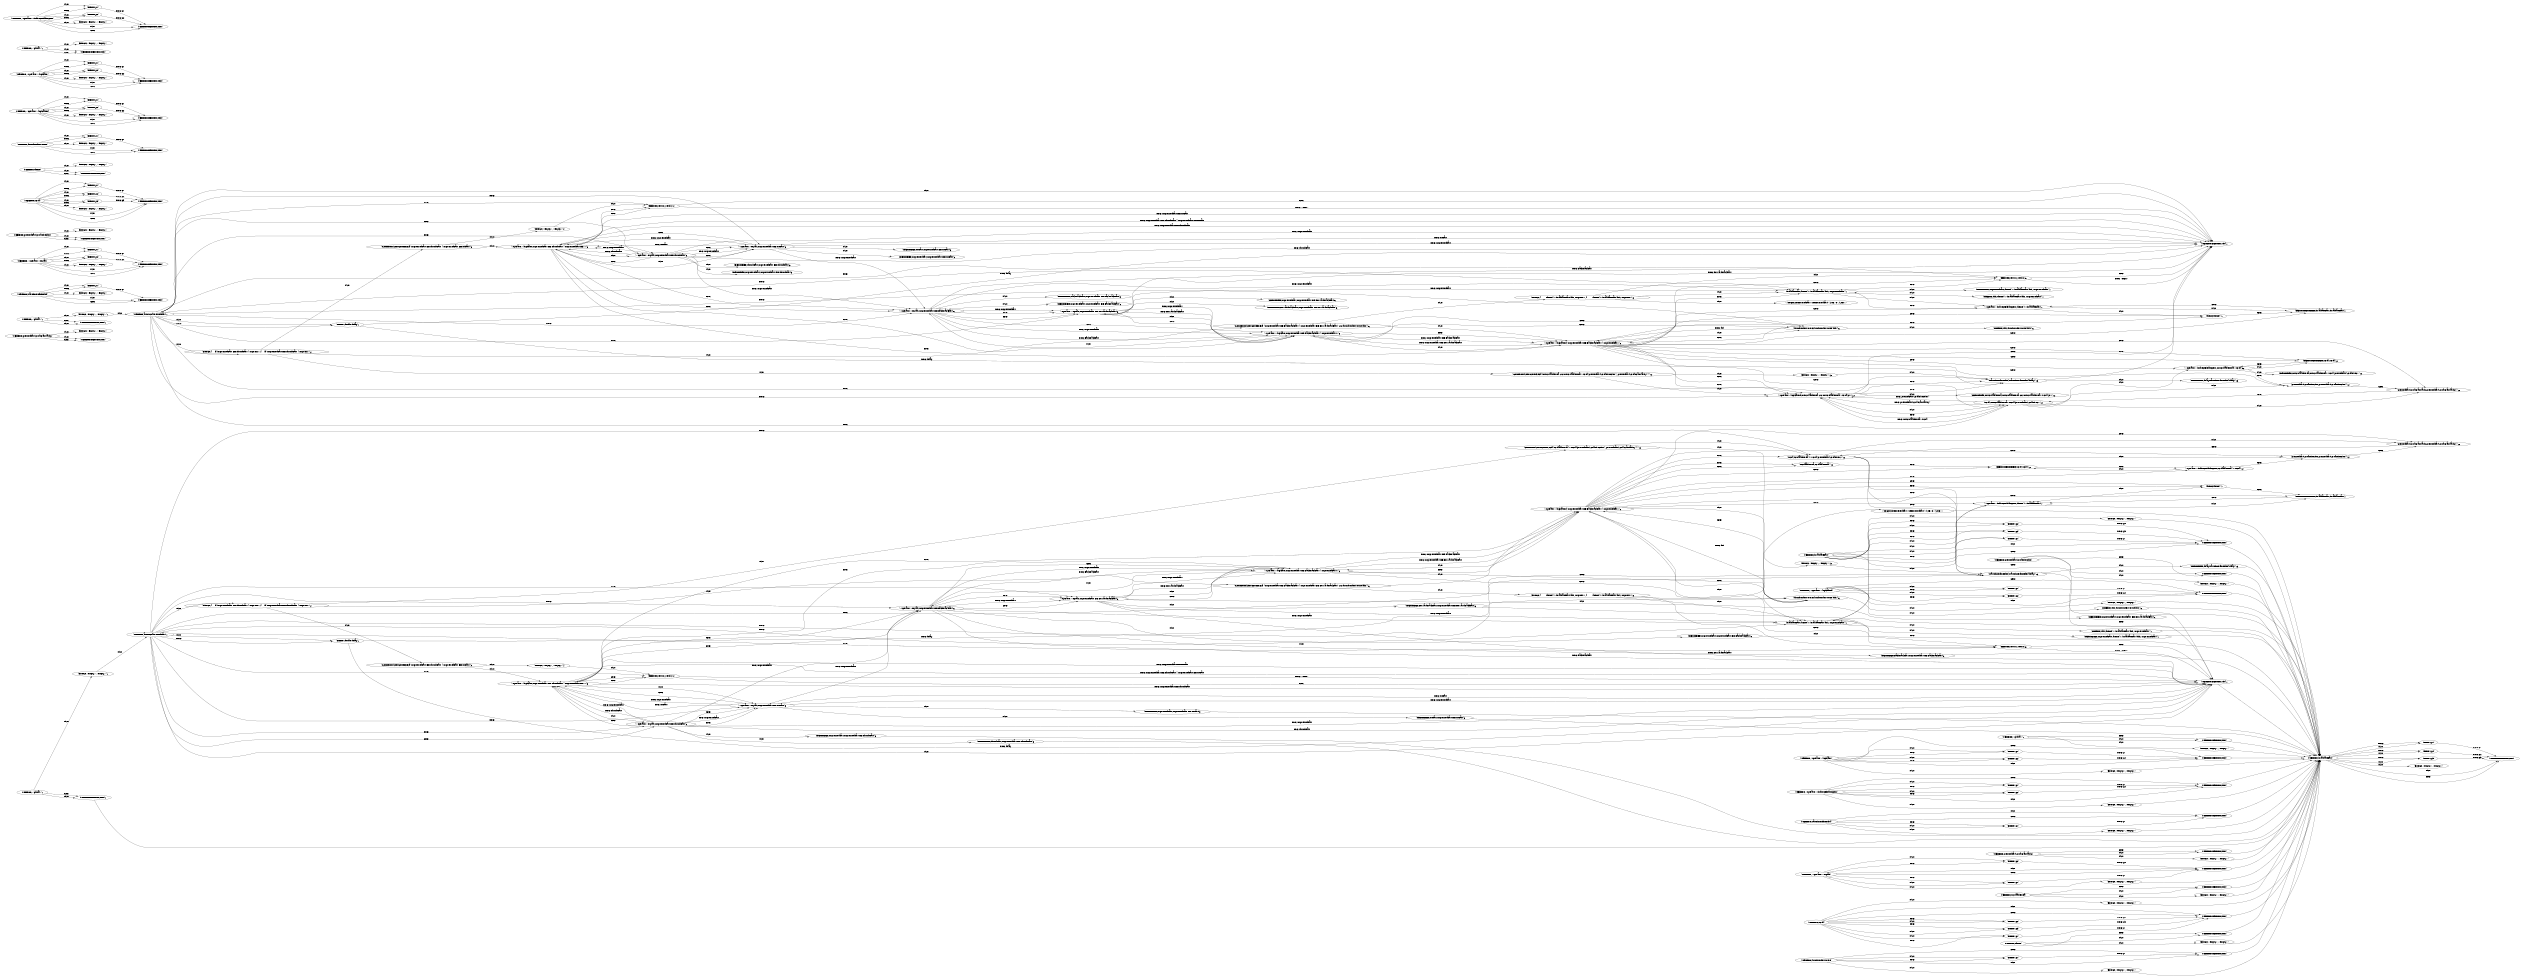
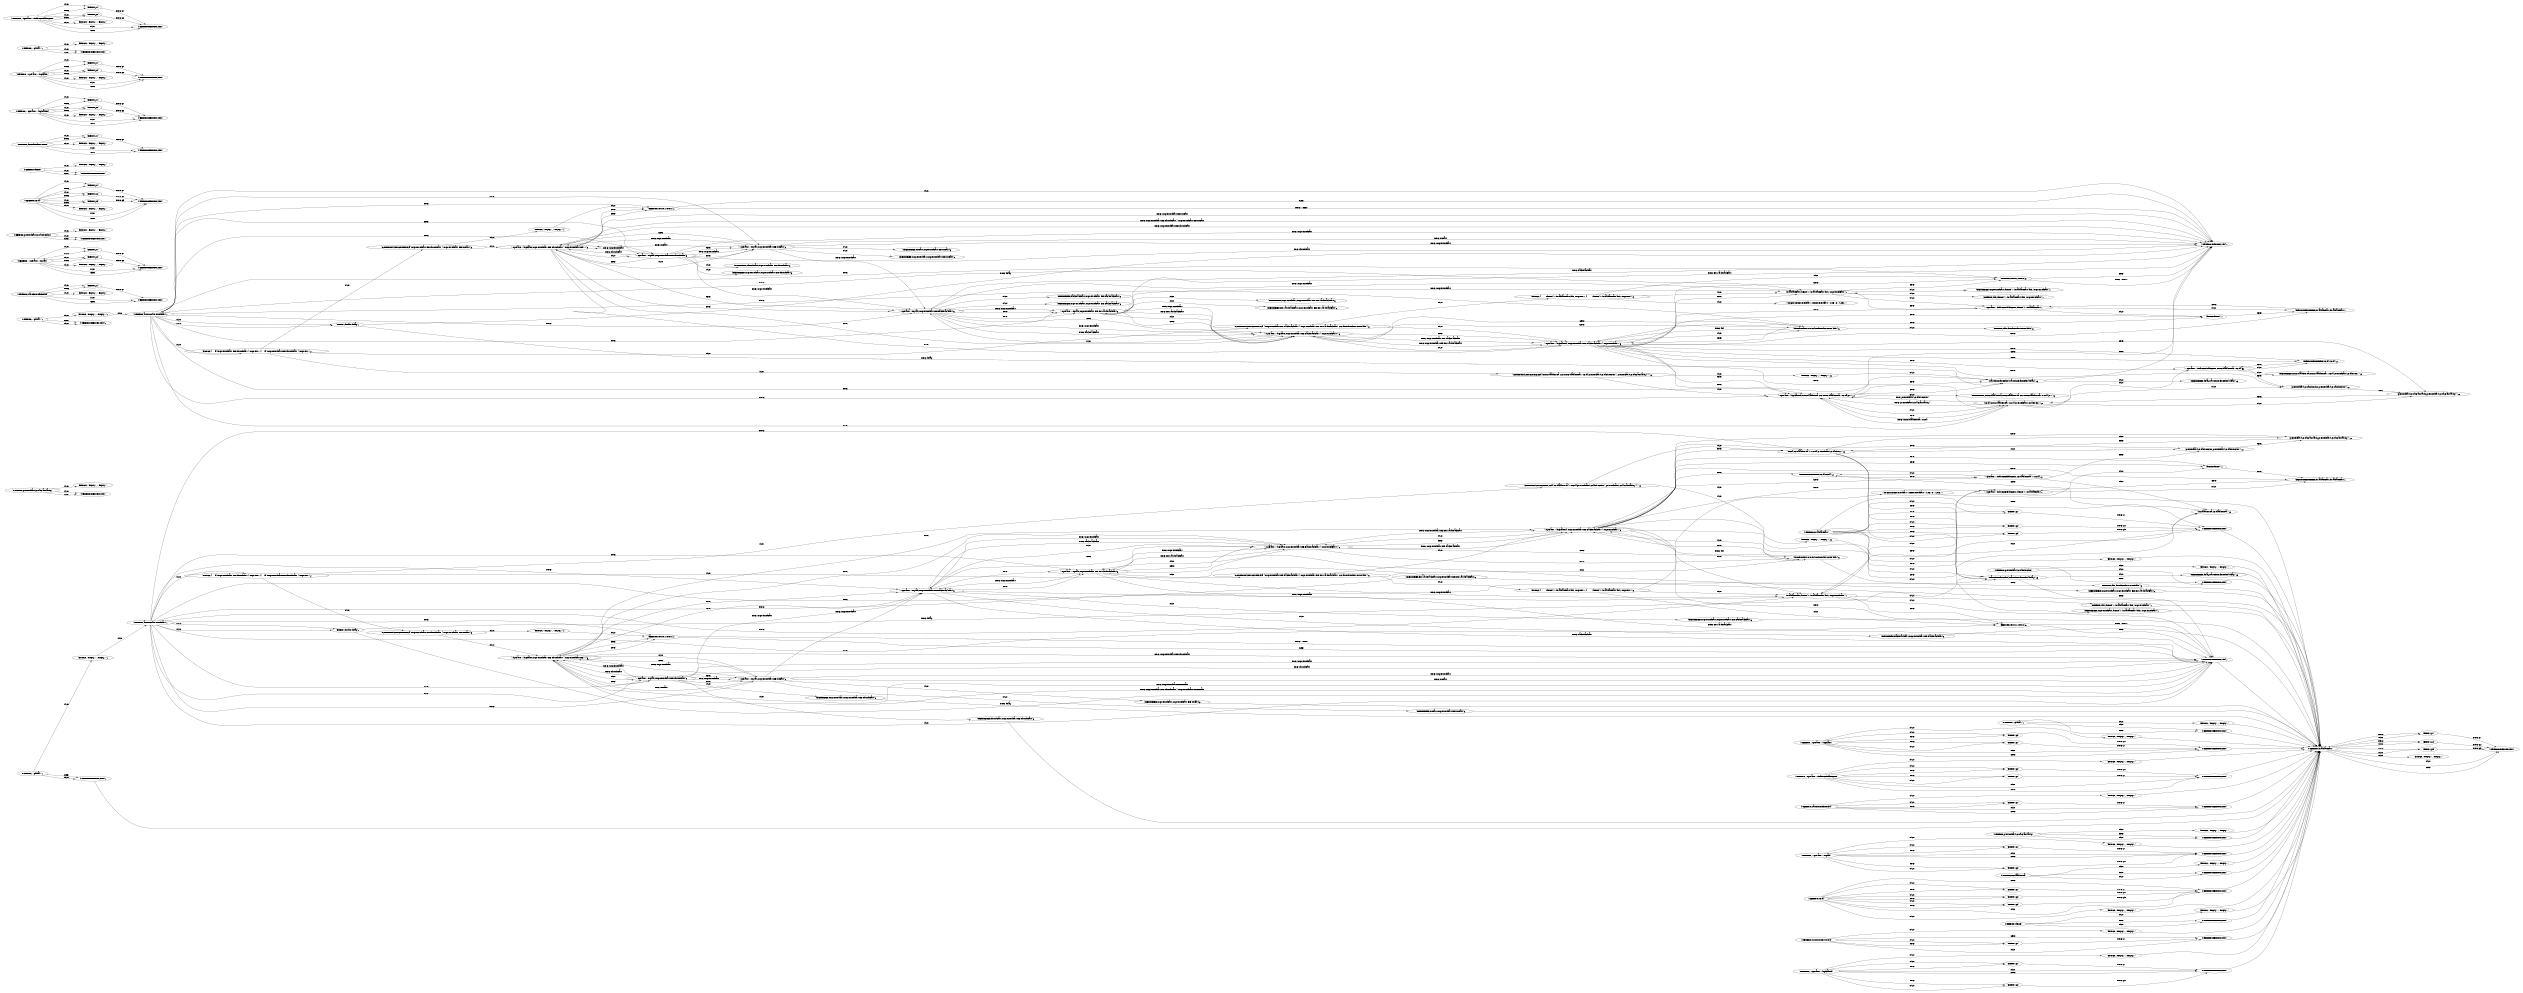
edge "(<operator>.indirectFieldAccess,scrollableArea()->scroll)" -> "(scrollableArea,scrollableArea())": added, label "AST:"
